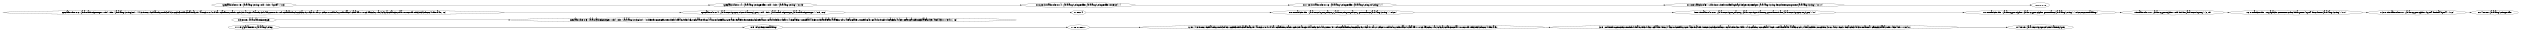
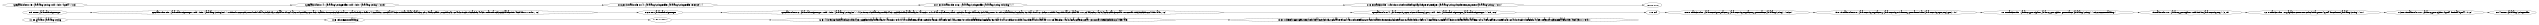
node "$r6 = new java.math.BigInteger": added
node "r11 := @parameter0: java.lang.String": label "r11 := @parameter0: java.lang.String" -> "r11 := @javax0: java.lang.String"
node "$r4 = new java.security.spec.RSAPrivateKeySpec": removed
